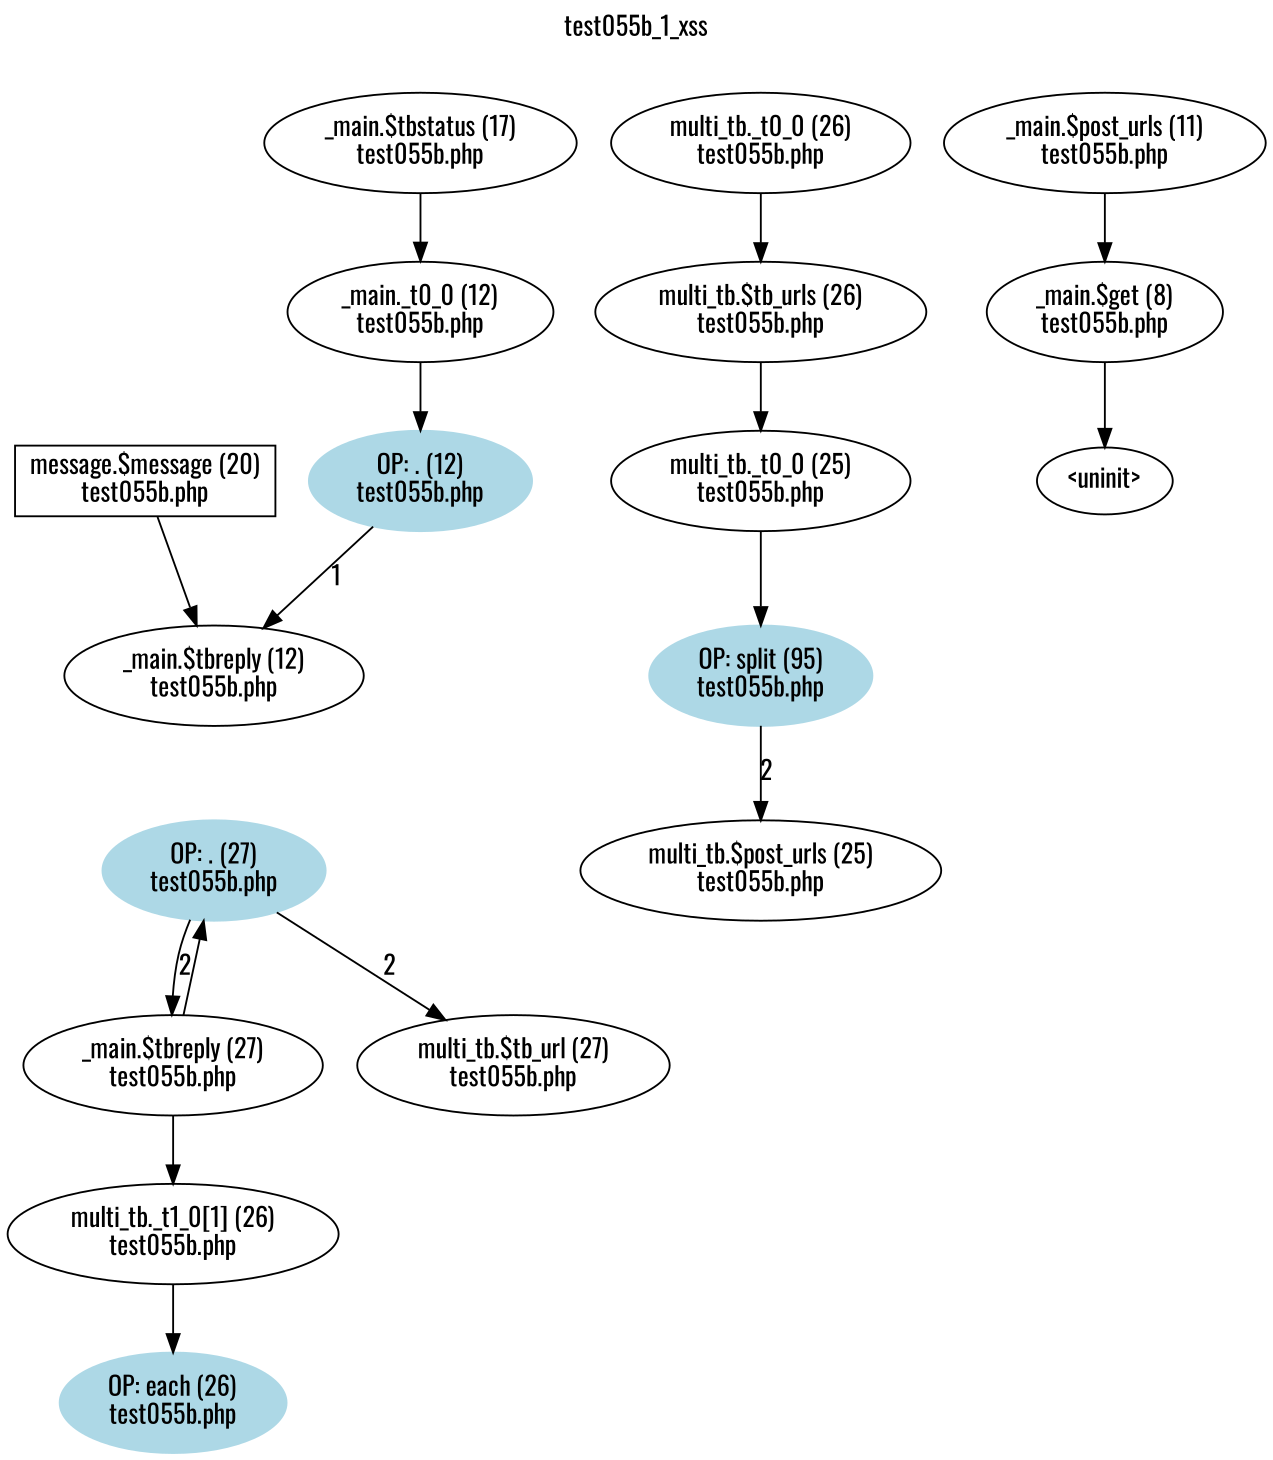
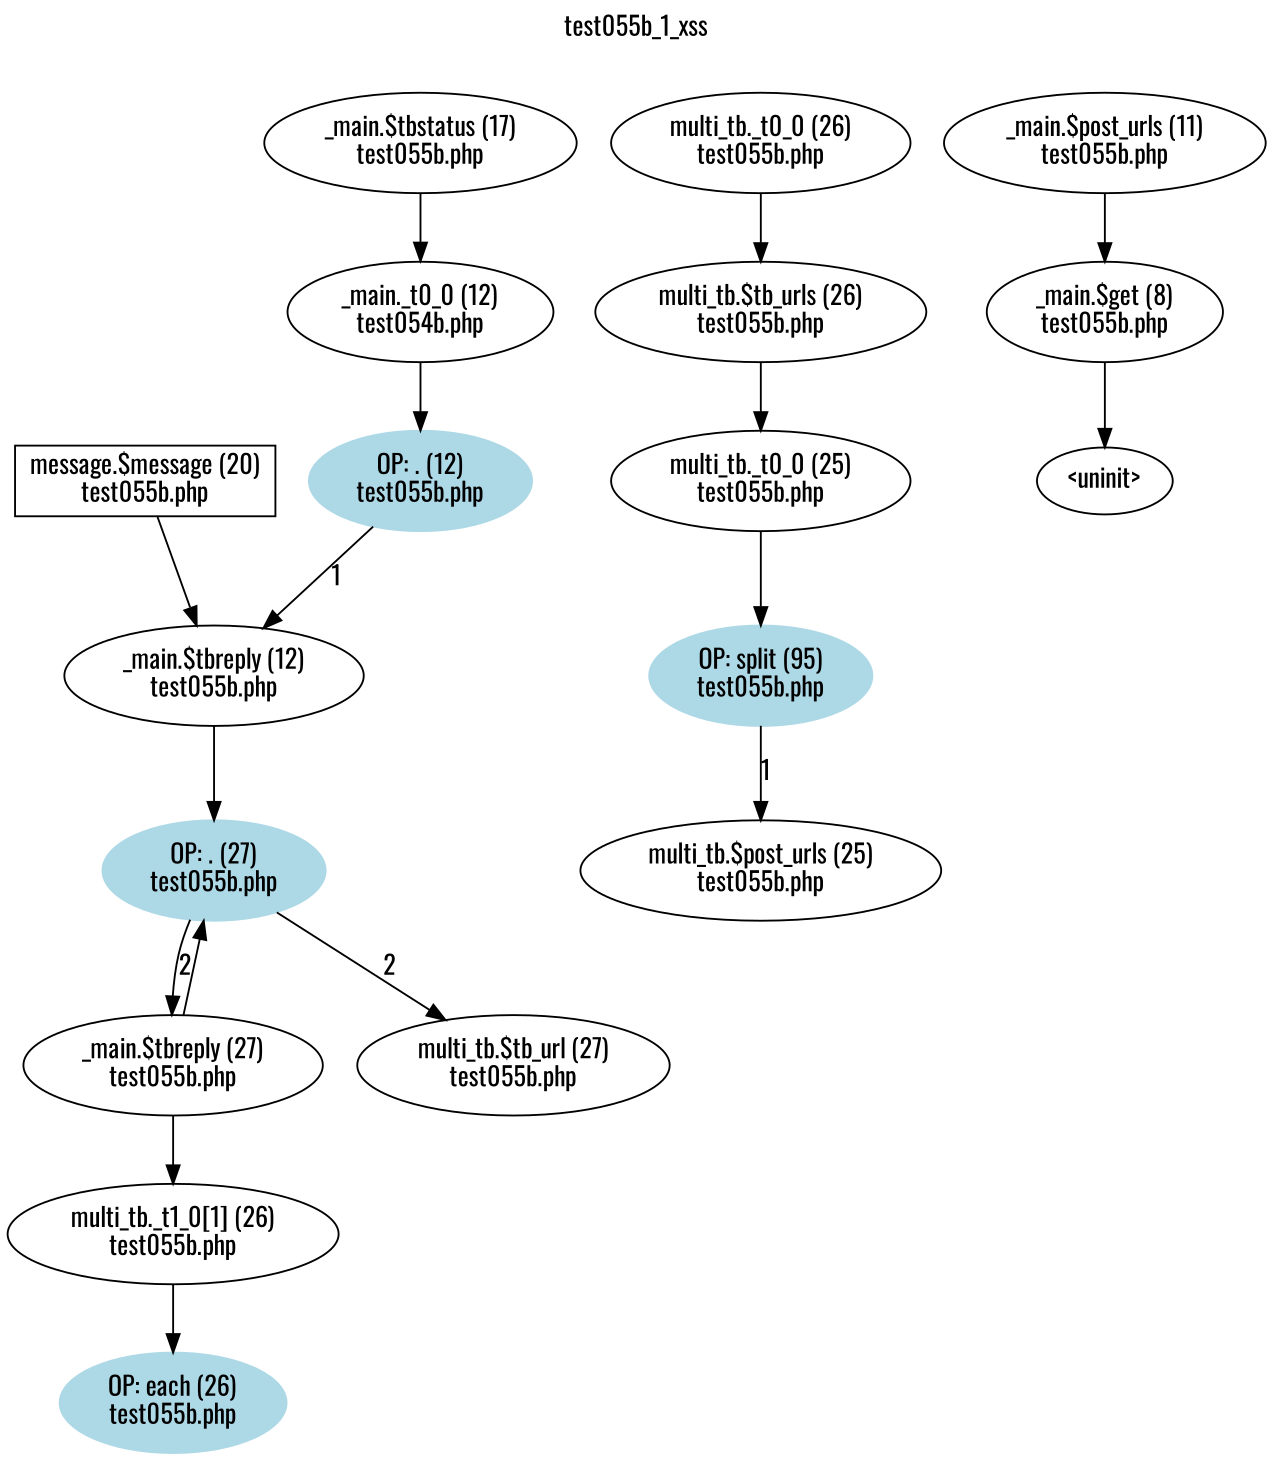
node "_main._t0_0 (12) test055b.php": label "_main._t0_0 (12) test055b.php" -> "_main._t0_0 (12) test054b.php"
edge "_main.$tbreply (12) test055b.php" -> "OP: . (27) test055b.php": added
edge "OP: split (95) test055b.php" -> "multi_tb.$post_urls (25) test055b.php": label "2" -> "1"
